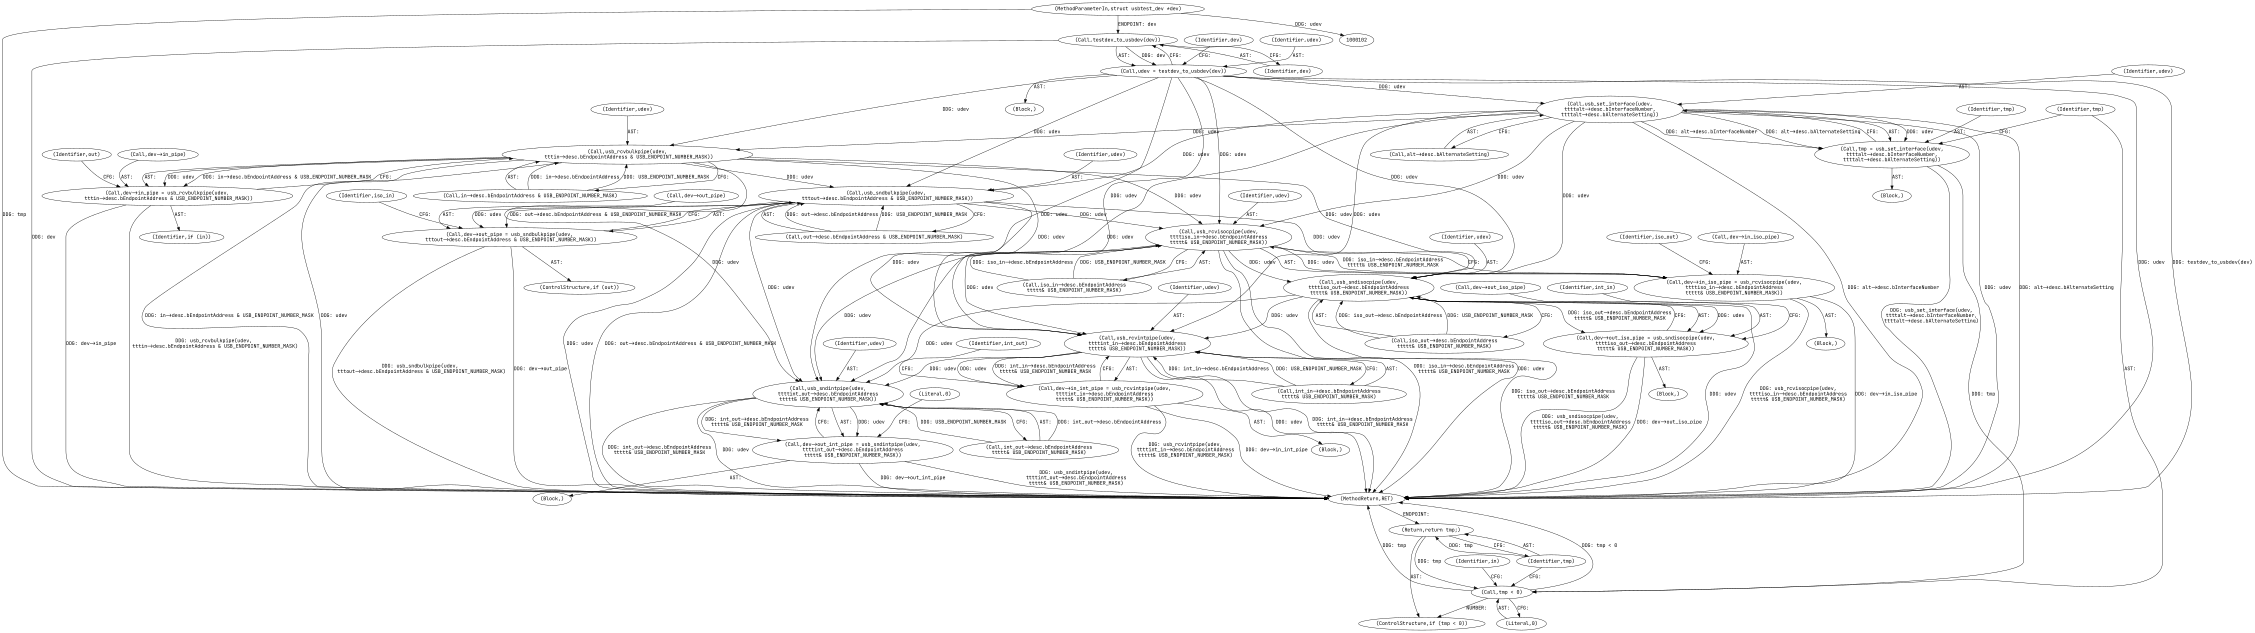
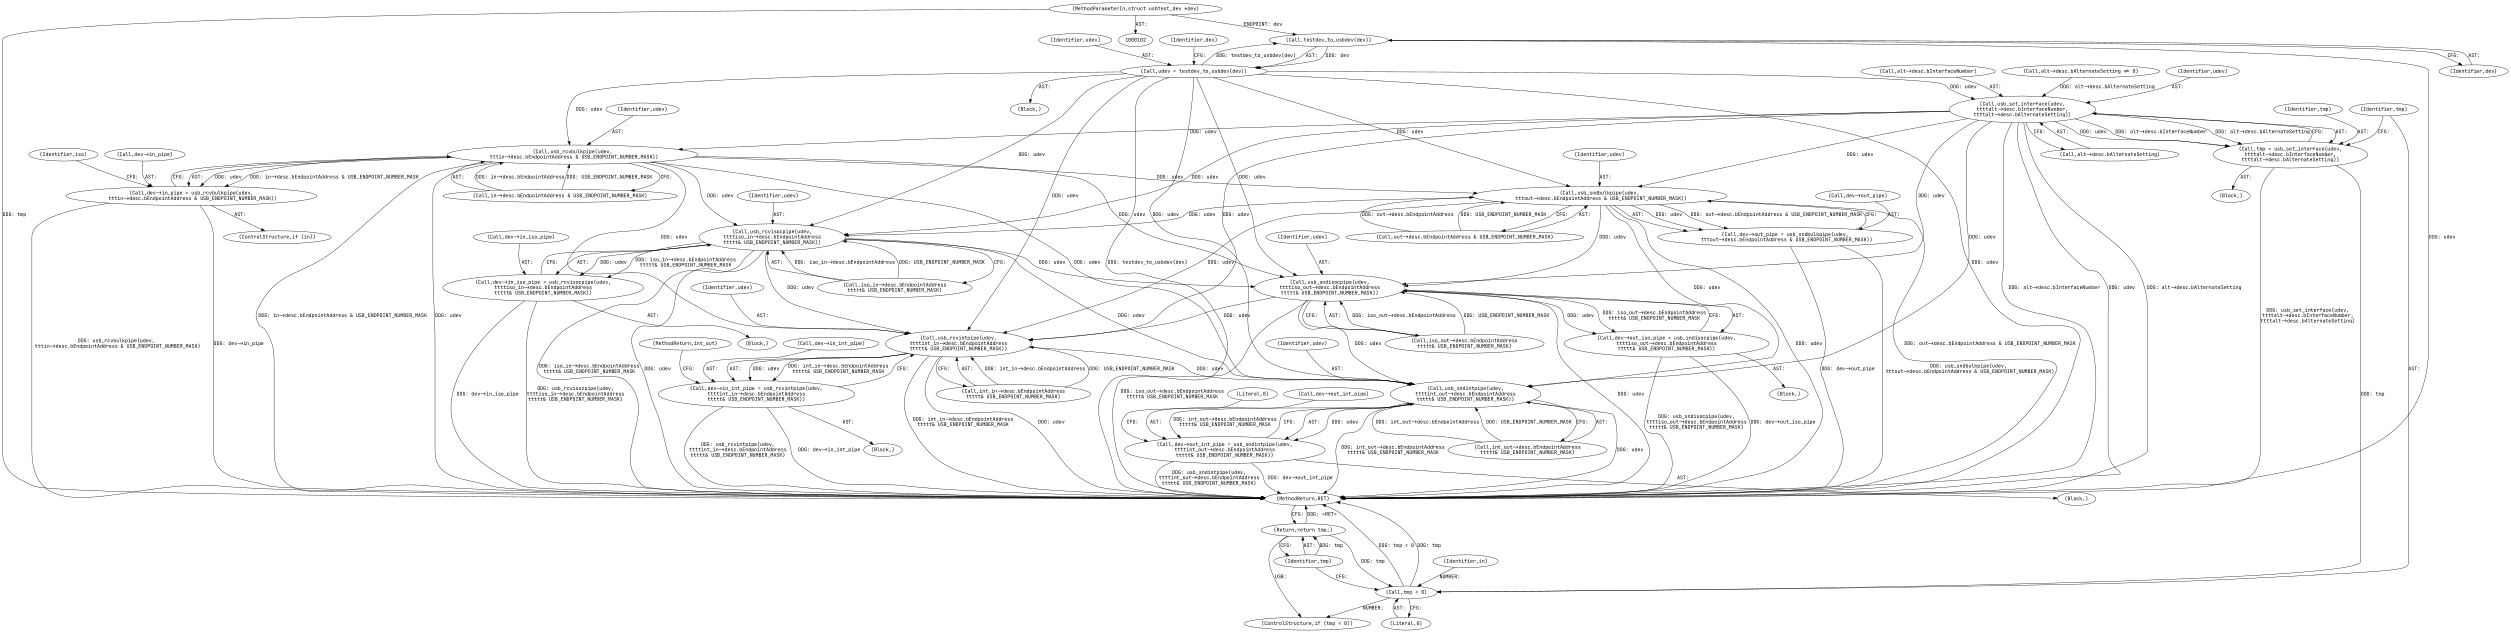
edge "(MethodParameterIn,struct usbtest_dev *dev)" -> "1000102": label "DDG: udev" -> "AST: "
edge "(Call,udev = testdev_to_usbdev(dev))" -> "(Call,testdev_to_usbdev(dev))": label "CFG: " -> "DDG: testdev_to_usbdev(dev)"
node "(Call,alt->desc.bInterfaceNumber)": added
node "(Call,alt->desc.bAlternateSetting != 0)": added
node "(Identifier,out)": label "(Identifier,out)" -> "(Identifier,iso)"
node "(Identifier,iso_in)": removed
edge "(Call,testdev_to_usbdev(dev))" -> "(MethodReturn,RET)": label "DDG: dev" -> "DDG: udev"
node "(Identifier,if (in))": label "(Identifier,if (in))" -> "(ControlStructure,if (in))"
node "(Identifier,iso_out)": removed
node "(ControlStructure,if (out))": removed
node "(Call,dev->out_iso_pipe)": removed
node "(Identifier,int_in)": removed
node "(Call,dev->in_int_pipe)": added
node "(Identifier,int_out)": label "(Identifier,int_out)" -> "(MethodReturn,int_out)"
node "(Call,dev->out_int_pipe)": added
edge "(MethodReturn,RET)" -> "(Return,return tmp;)": label "ENDPOINT: " -> "CFG: "
edge "(Return,return tmp;)" -> "(MethodReturn,RET)": added, label "DDG: <RET>"
edge "(Return,return tmp;)" -> "(ControlStructure,if (tmp < 0))": label "AST: " -> "USB: "
edge "(Identifier,in)" -> "(Call,tmp < 0)": label "CFG: " -> "NUMBER: "
